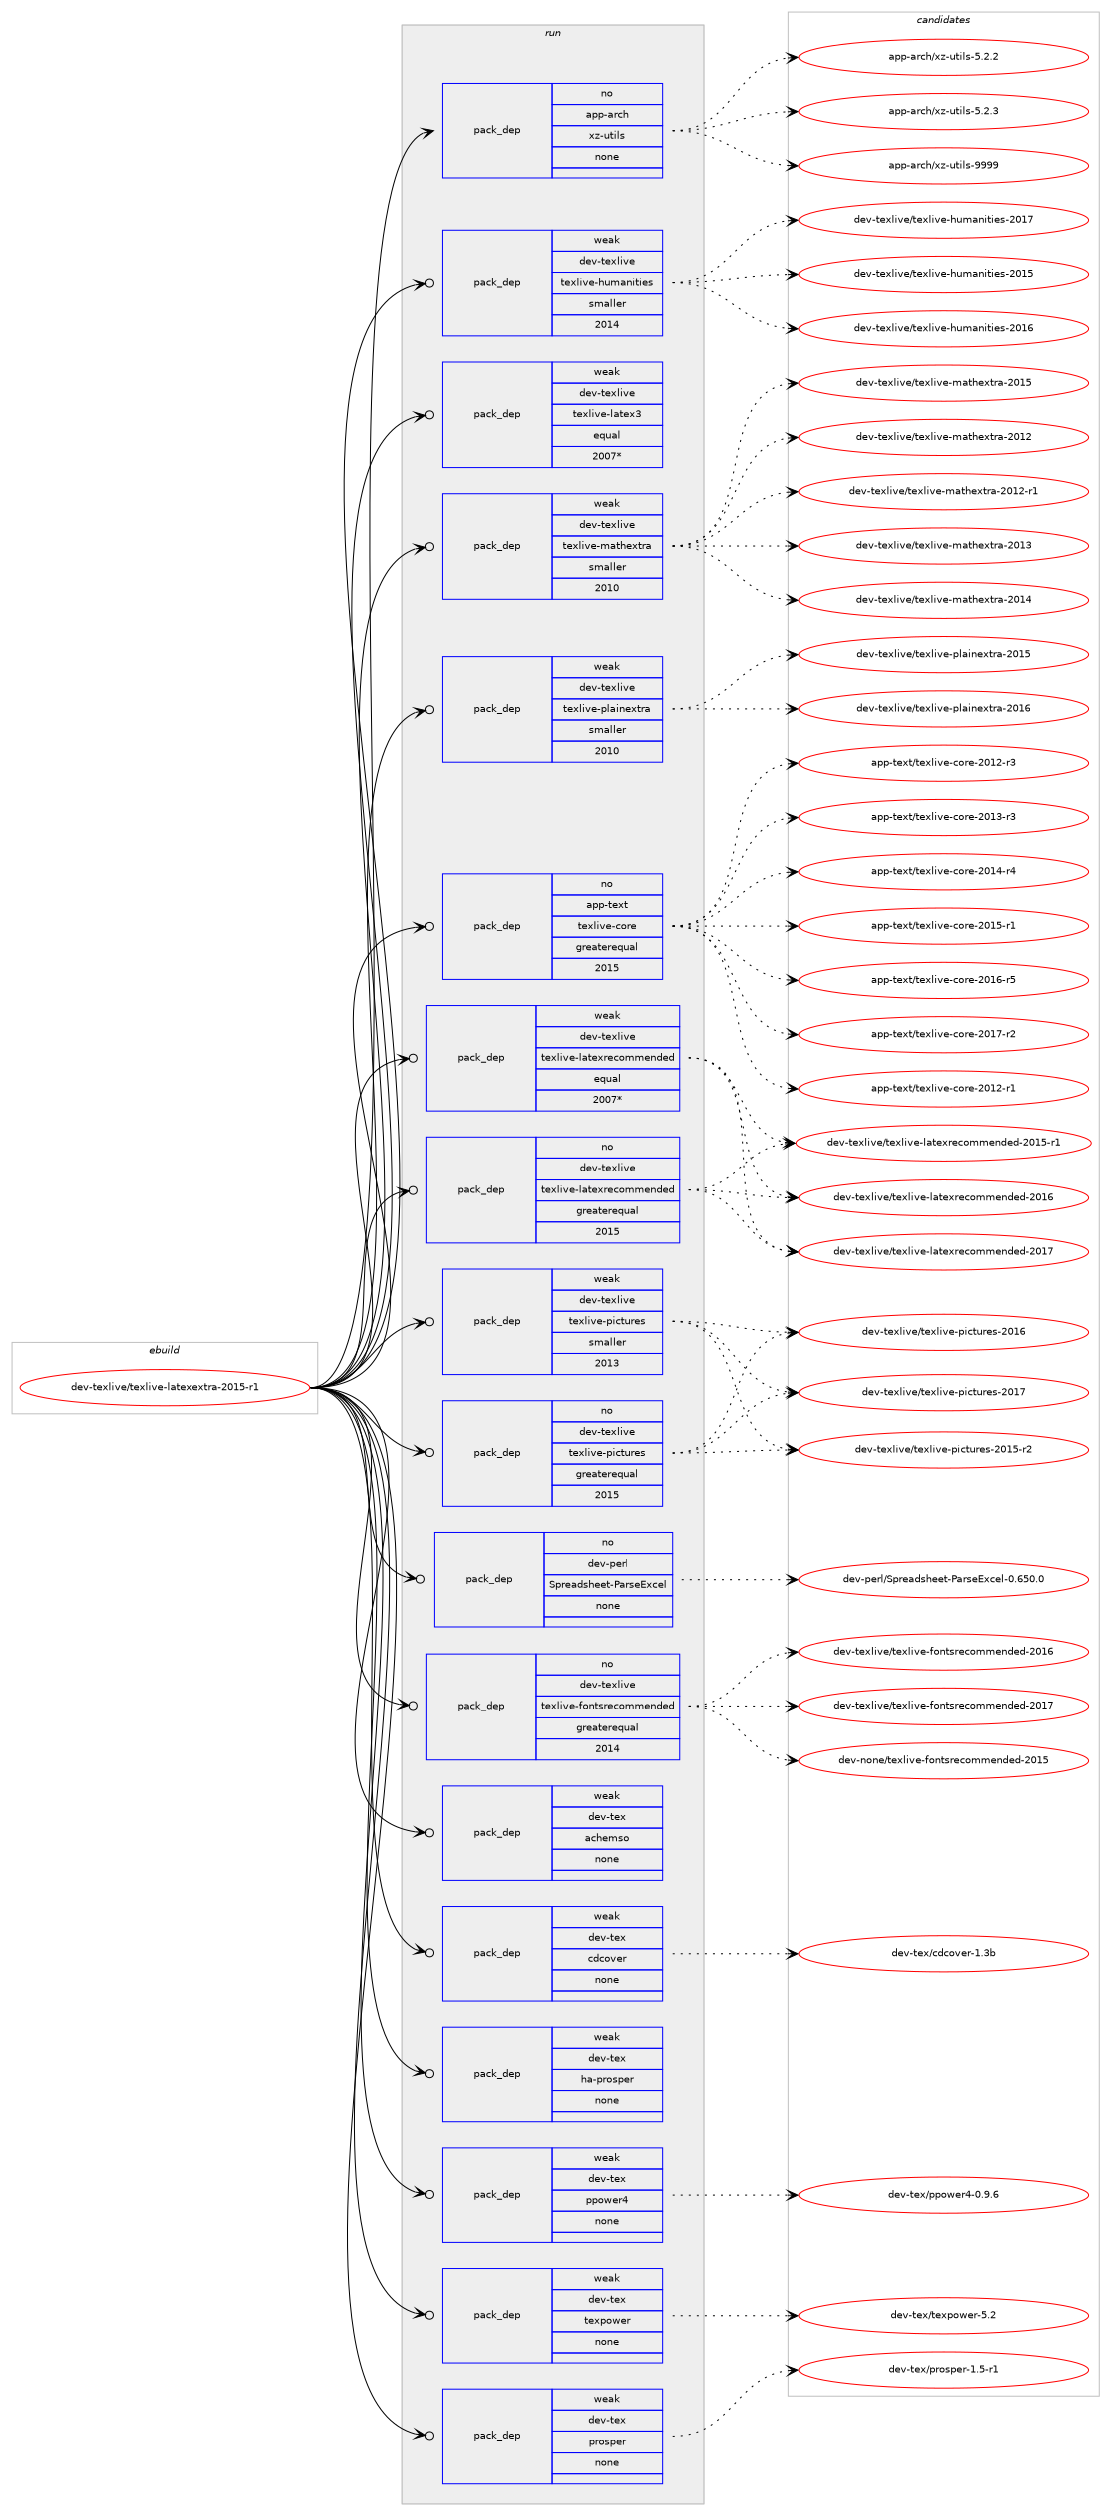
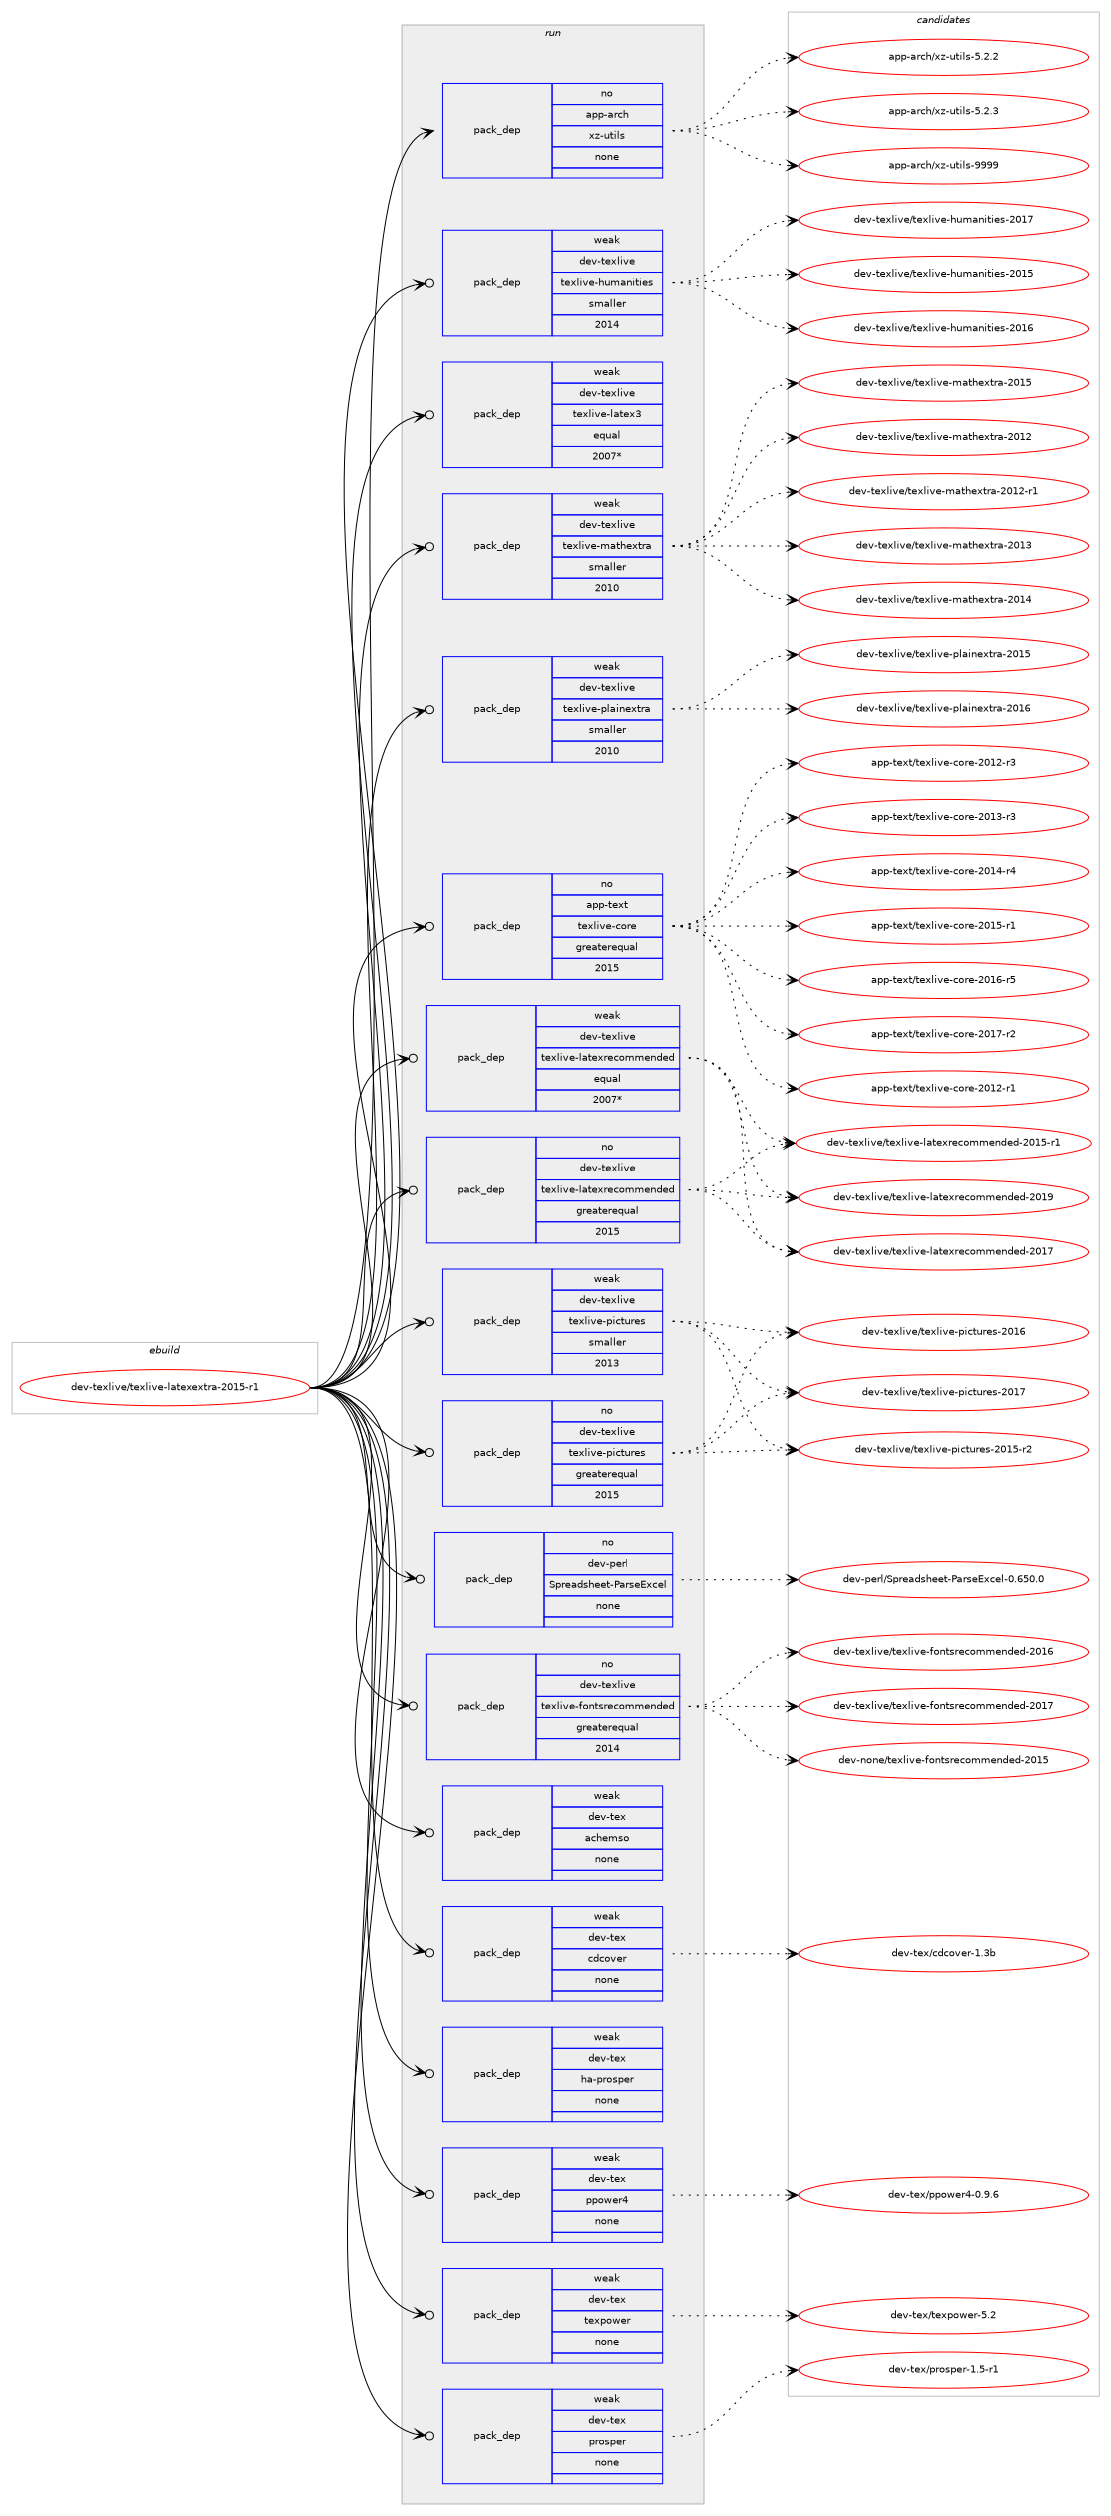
node "dev-texlive/texlive-latexrecommended-2016": label "dev-texlive/texlive-latexrecommended-2016" -> "dev-texlive/texlive-latexrecommended-2019"
